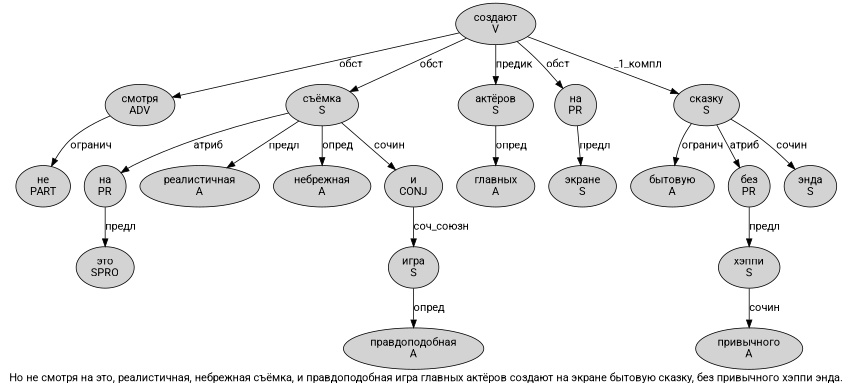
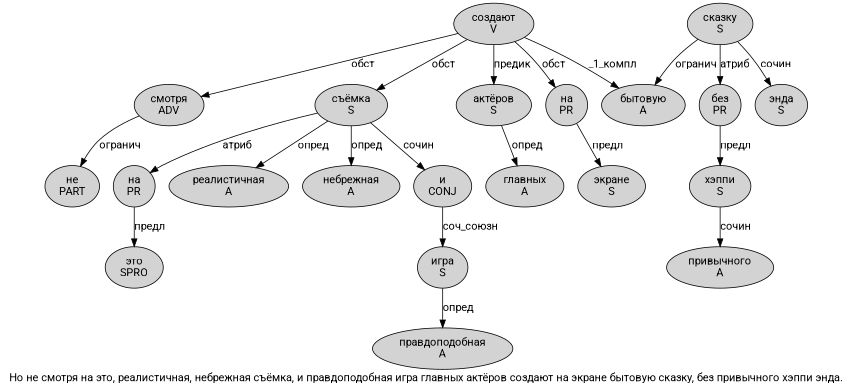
edge "создают V" -> "сказку S": now "создают V" -> "бытовую A"
edge "съёмка S" -> "реалистичная A": label "предл" -> "опред"
